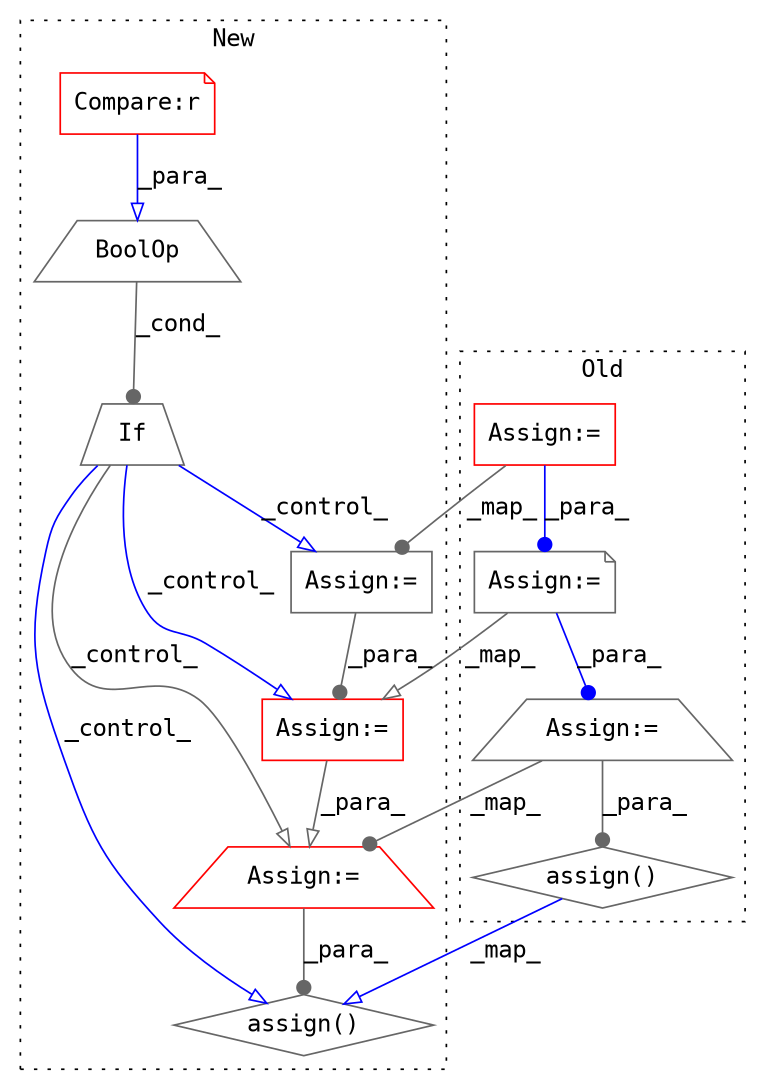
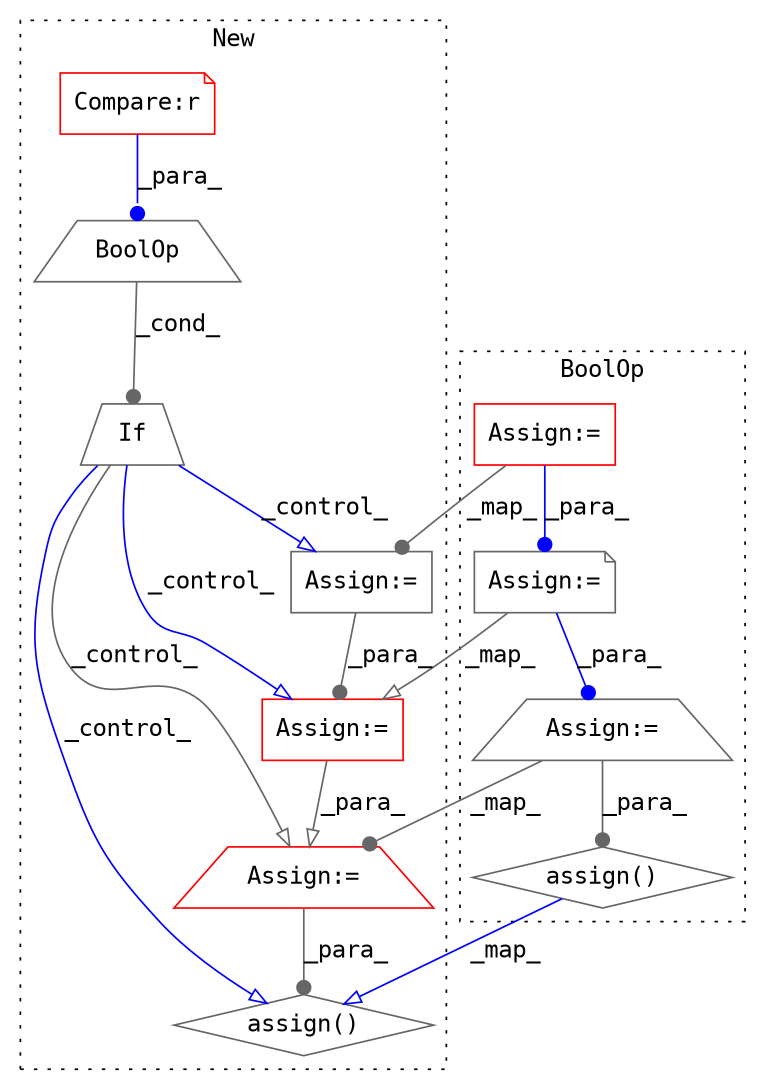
edge "Compare:r" -> "BoolOp": arrowhead onormal -> dot
cluster "Old": label "Old" -> "BoolOp"
